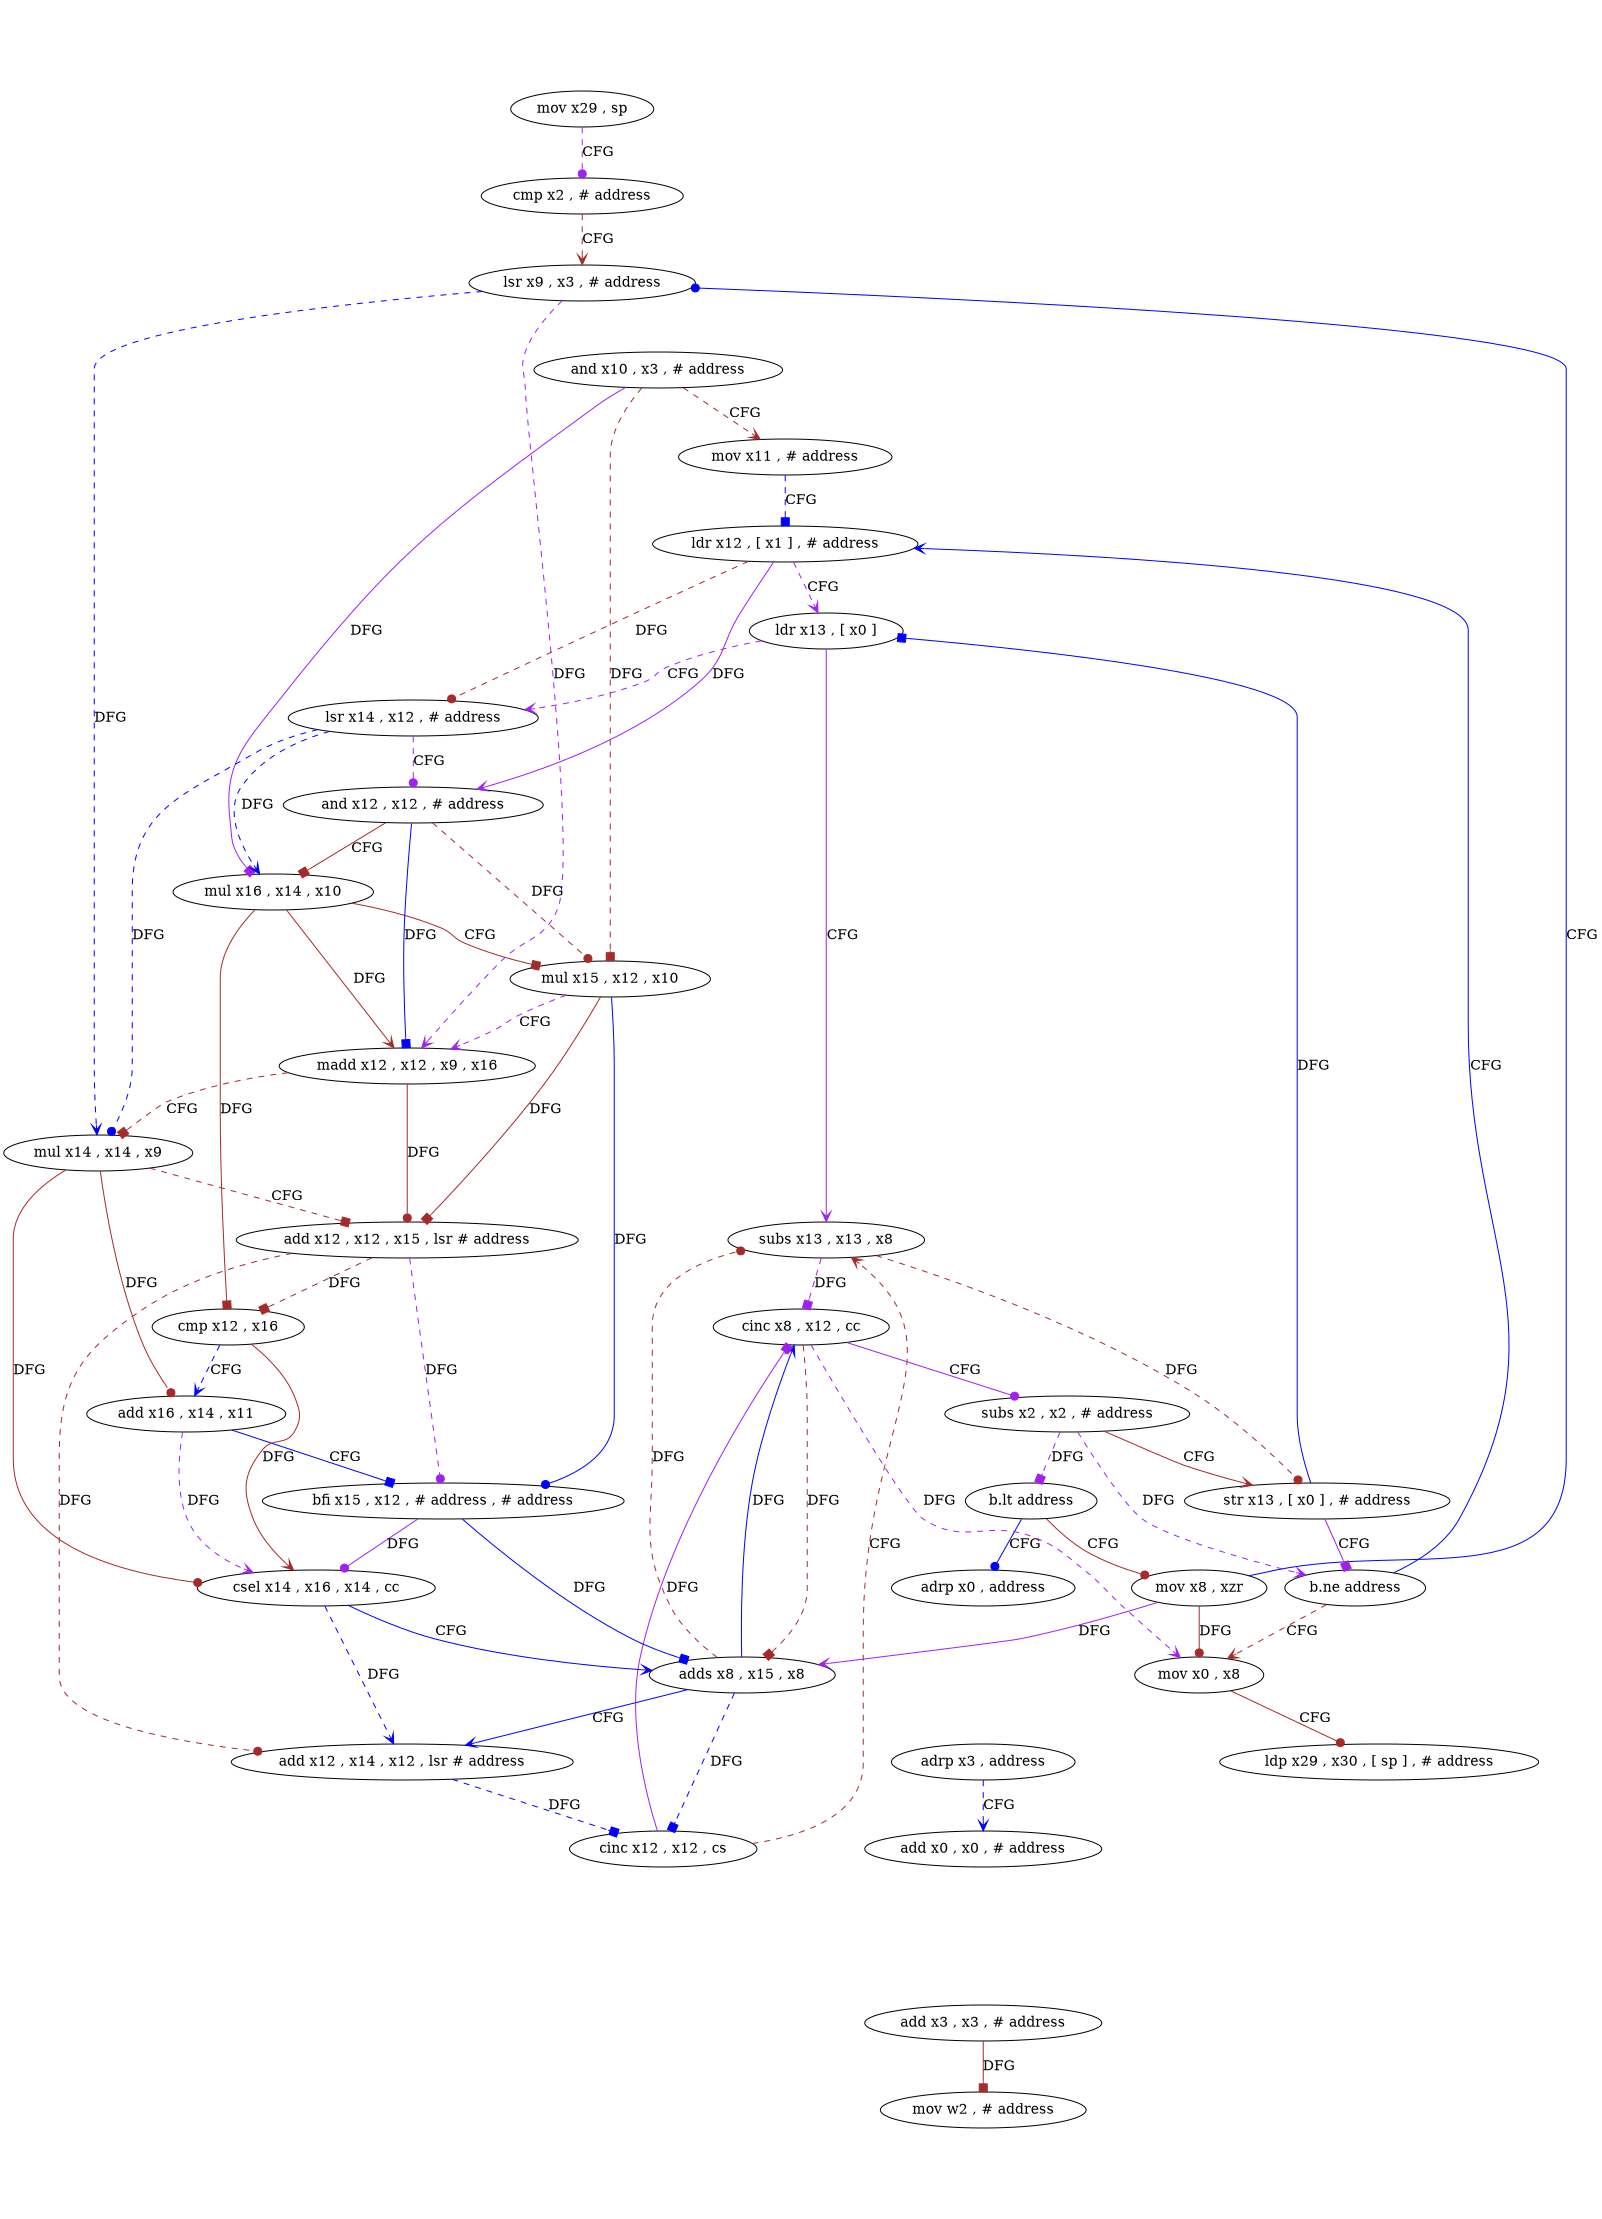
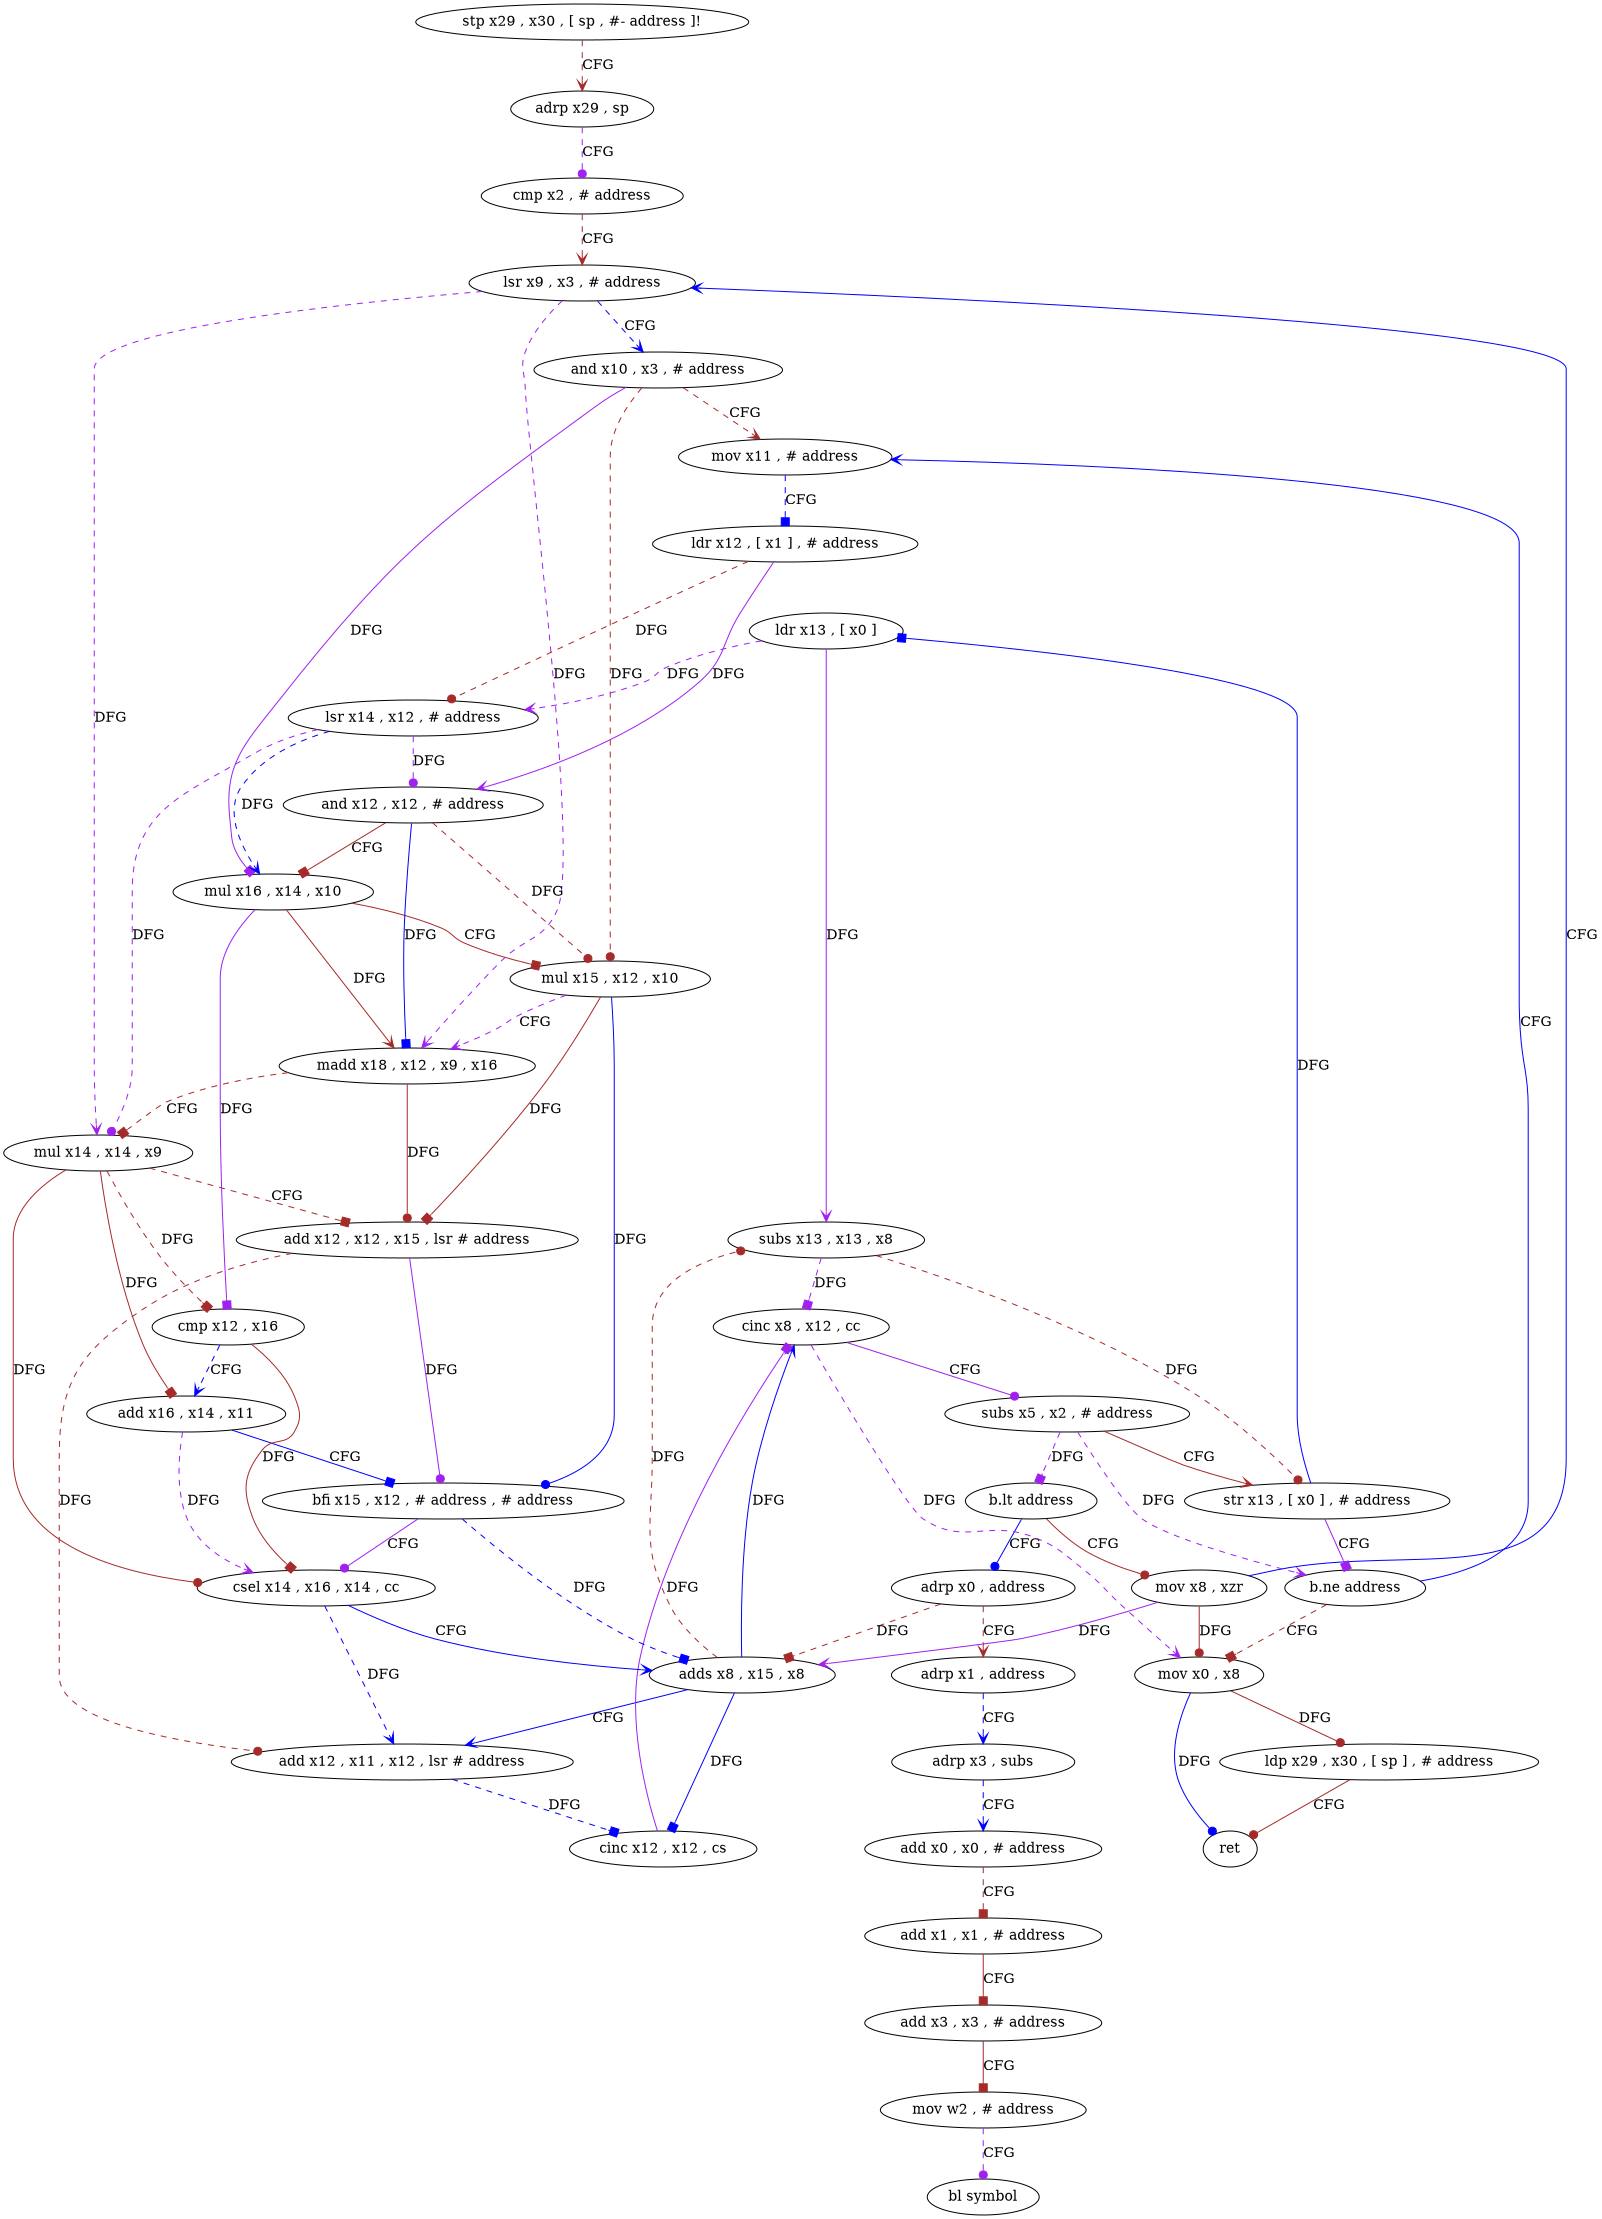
node "stp x29 , x30 , [ sp , #- address ]!": added
node "mov x29 , sp": label "mov x29 , sp" -> "adrp x29 , sp"
edge "lsr x9 , x3 , # address" -> "and x10 , x3 , # address": added, label "CFG"
edge "lsr x9 , x3 , # address" -> "mul x14 , x14 , x9": color blue -> purple
edge "ldr x12 , [ x1 ] , # address" -> "ldr x13 , [ x0 ]": removed, label "CFG"
edge "and x10 , x3 , # address" -> "mul x15 , x12 , x10": arrowhead box -> dot
edge "mov x8 , xzr" -> "lsr x9 , x3 , # address": arrowhead dot -> vee
edge "ldr x13 , [ x0 ]" -> "lsr x14 , x12 , # address": label "CFG" -> "DFG"
edge "lsr x14 , x12 , # address" -> "and x12 , x12 , # address": label "CFG" -> "DFG"
edge "b.ne address" -> "ldr x12 , [ x1 ] , # address": now "b.ne address" -> "mov x11 , # address"
edge "lsr x14 , x12 , # address" -> "mul x14 , x14 , x9": color blue -> purple
edge "ldr x13 , [ x0 ]" -> "subs x13 , x13 , x8": label "CFG" -> "DFG"
node "madd x12 , x12 , x9 , x16": label "madd x12 , x12 , x9 , x16" -> "madd x18 , x12 , x9 , x16"
edge "mul x16 , x14 , x10" -> "cmp x12 , x16": color brown -> purple
edge "add x12 , x12 , x15 , lsr # address" -> "cmp x12 , x16": now "mul x14 , x14 , x9" -> "cmp x12 , x16"
edge "mul x14 , x14 , x9" -> "add x16 , x14 , x11": arrowhead dot -> box
edge "add x12 , x12 , x15 , lsr # address" -> "bfi x15 , x12 , # address , # address": style dashed -> solid
node "subs x2 , x2 , # address": label "subs x2 , x2 , # address" -> "subs x5 , x2 , # address"
edge "cmp x12 , x16" -> "csel x14 , x16 , x14 , cc": arrowhead vee -> box
edge "cinc x8 , x12 , cc" -> "adds x8 , x15 , x8": now "adrp x0 , address" -> "adds x8 , x15 , x8"
edge "bfi x15 , x12 , # address , # address" -> "csel x14 , x16 , x14 , cc": label "DFG" -> "CFG"
edge "cinc x12 , x12 , cs" -> "subs x13 , x13 , x8": removed, label "CFG"
edge "bfi x15 , x12 , # address , # address" -> "adds x8 , x15 , x8": style solid -> dashed
edge "b.ne address" -> "mov x0 , x8": arrowhead vee -> box
node "adrp x1 , address": added
edge "mov x0 , x8" -> "ldp x29 , x30 , [ sp ] , # address": label "CFG" -> "DFG"
edge "adds x8 , x15 , x8" -> "cinc x12 , x12 , cs": style dashed -> solid
node "add x12 , x14 , x12 , lsr # address": label "add x12 , x14 , x12 , lsr # address" -> "add x12 , x11 , x12 , lsr # address"
node "adrp x3 , address": label "adrp x3 , address" -> "adrp x3 , subs"
node "ret": added
node "add x1 , x1 , # address": added
edge "add x3 , x3 , # address" -> "mov w2 , # address": label "DFG" -> "CFG"
node "bl symbol": added
